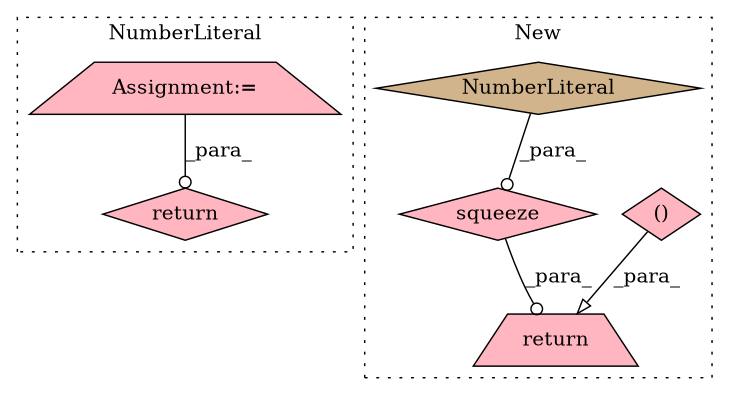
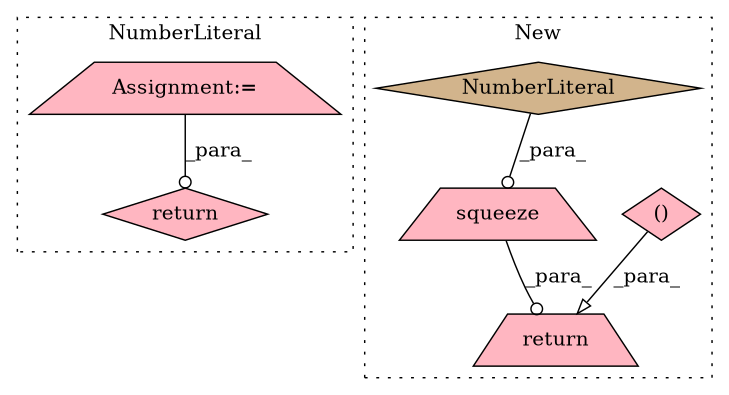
node "squeeze": shape diamond -> trapezium
